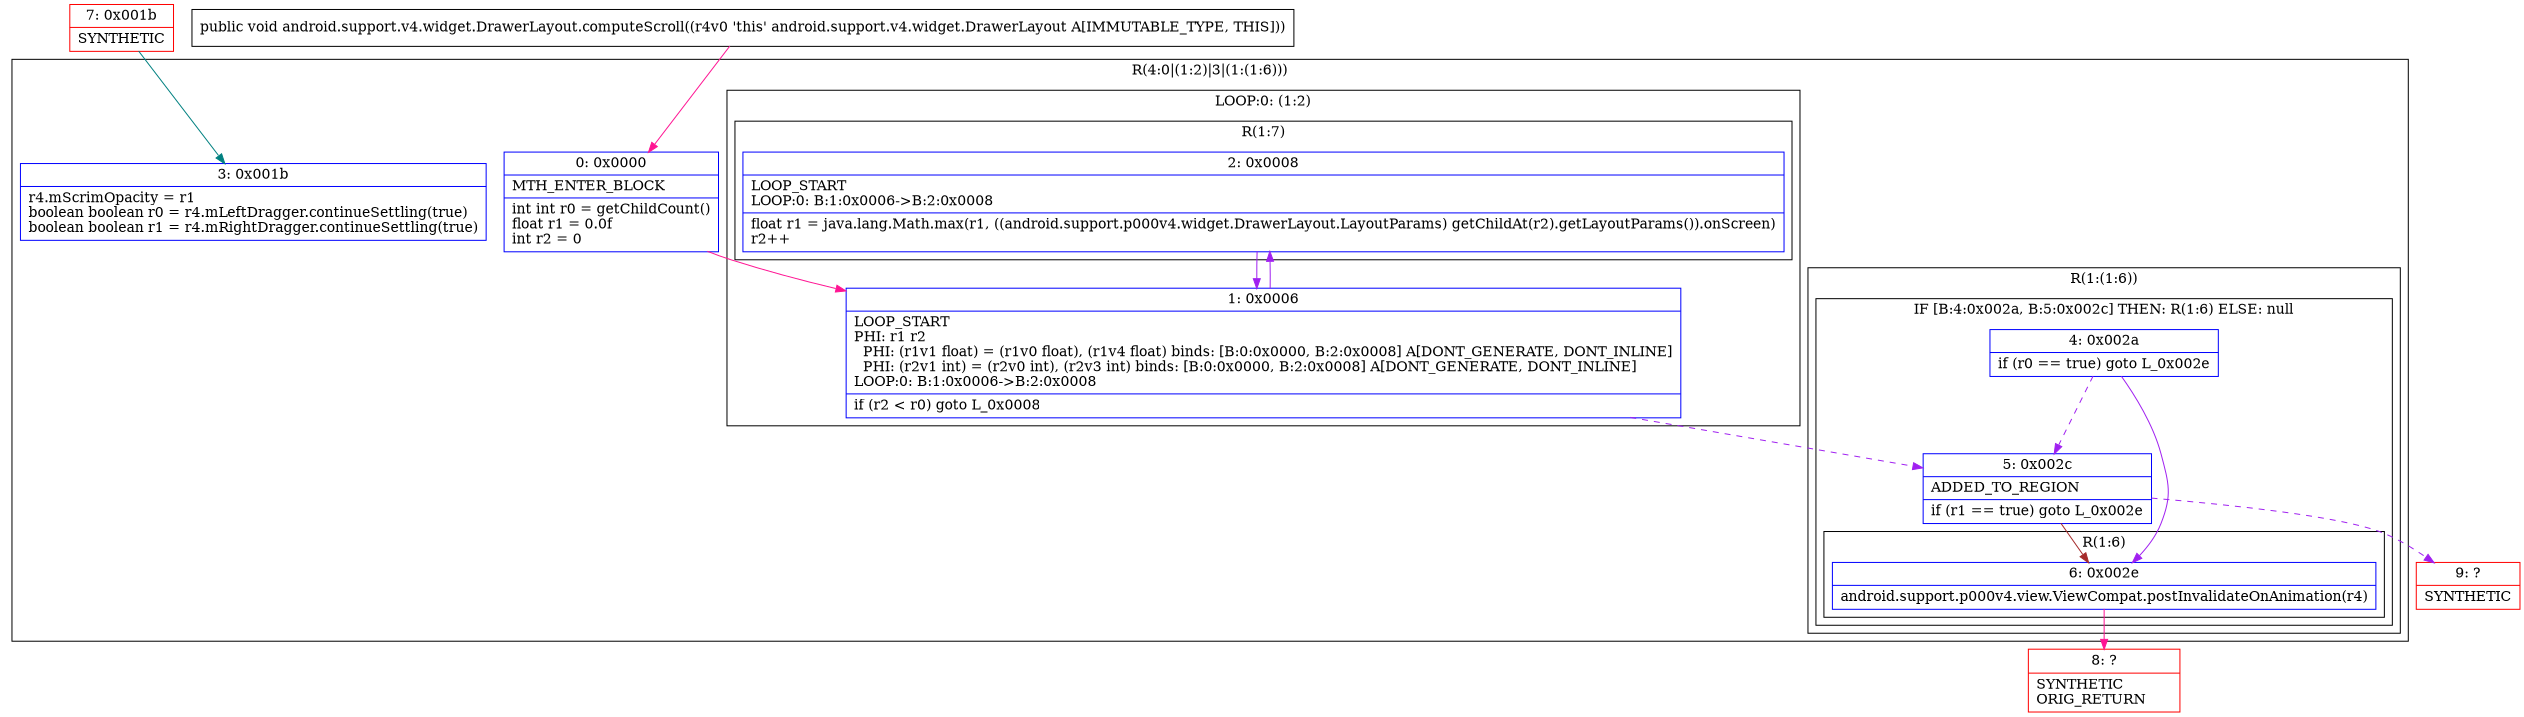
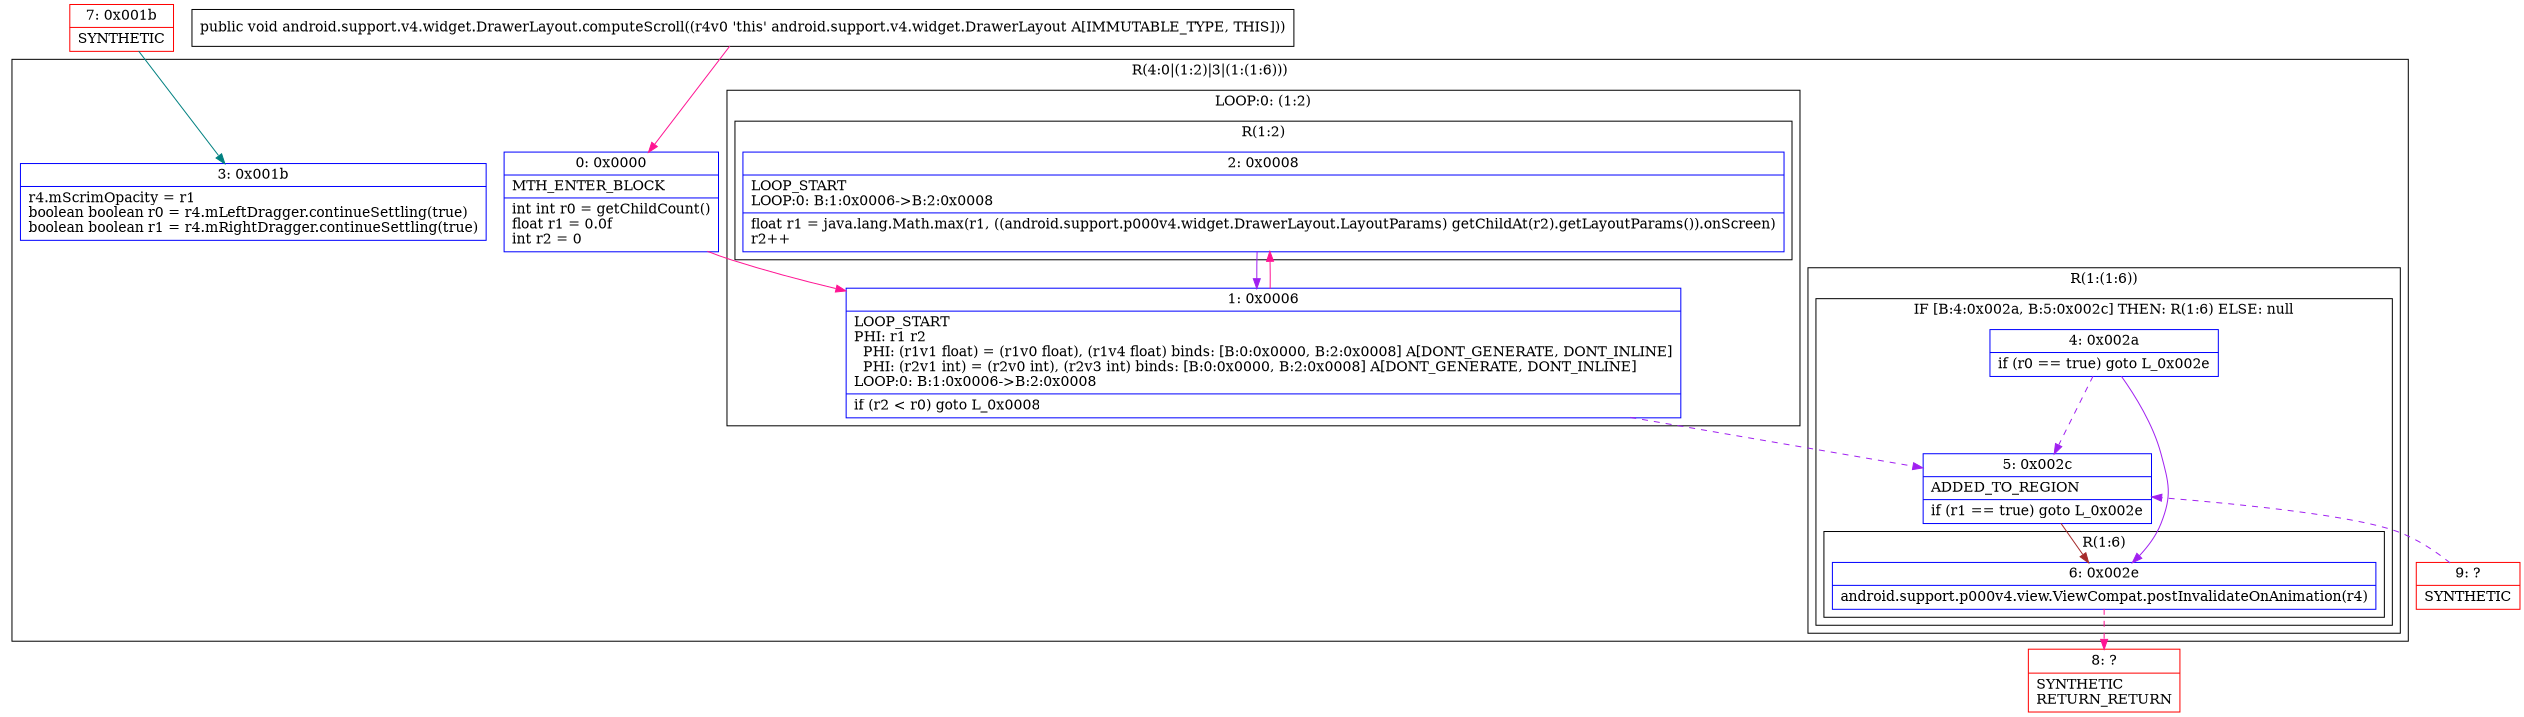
cluster "R(1:7)": label "R(1:7)" -> "R(1:2)"
edge "1: 0x0006" -> "2: 0x0008": color purple -> deeppink
edge "5: 0x002c" -> "9: ?": reversed
edge "6: 0x002e" -> "8: ?": style solid -> dashed
node "8: ?": text "ORIG_RETURN" -> "RETURN_RETURN"
